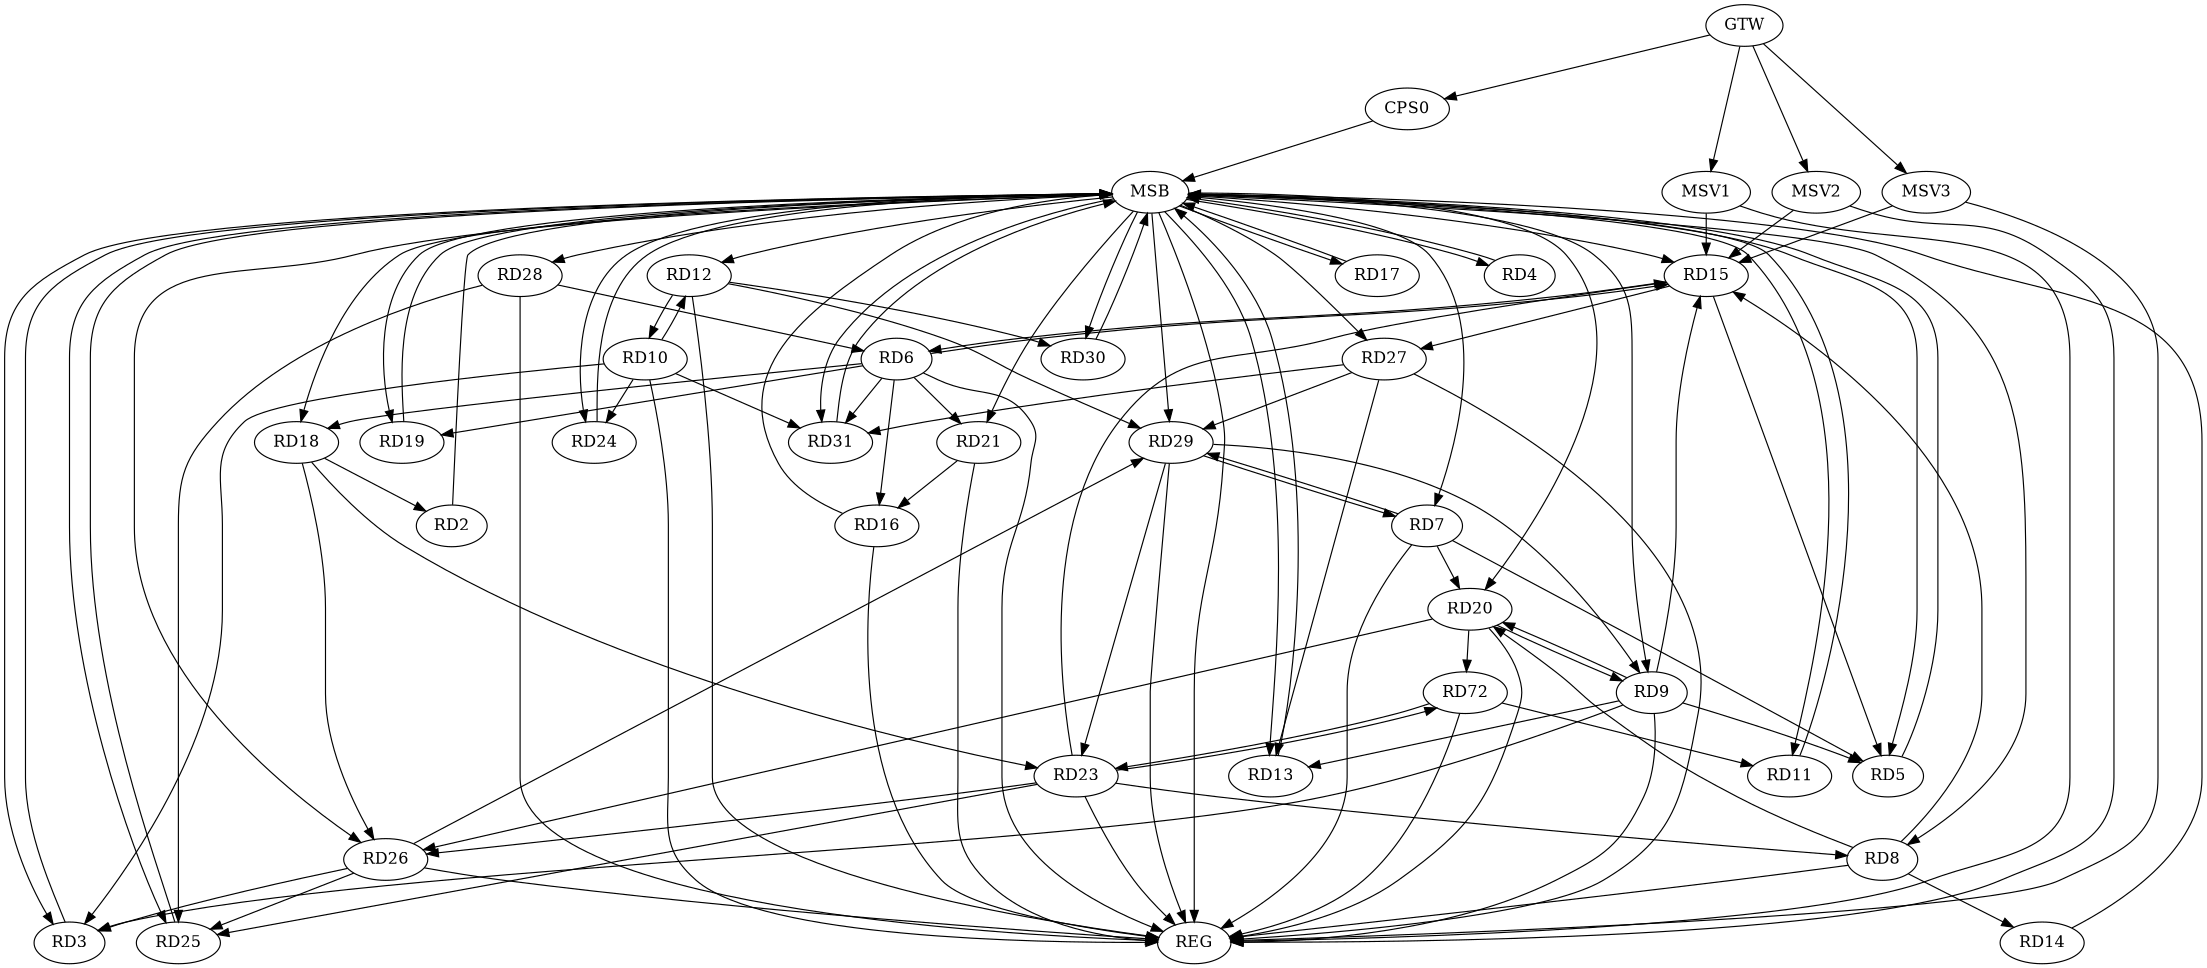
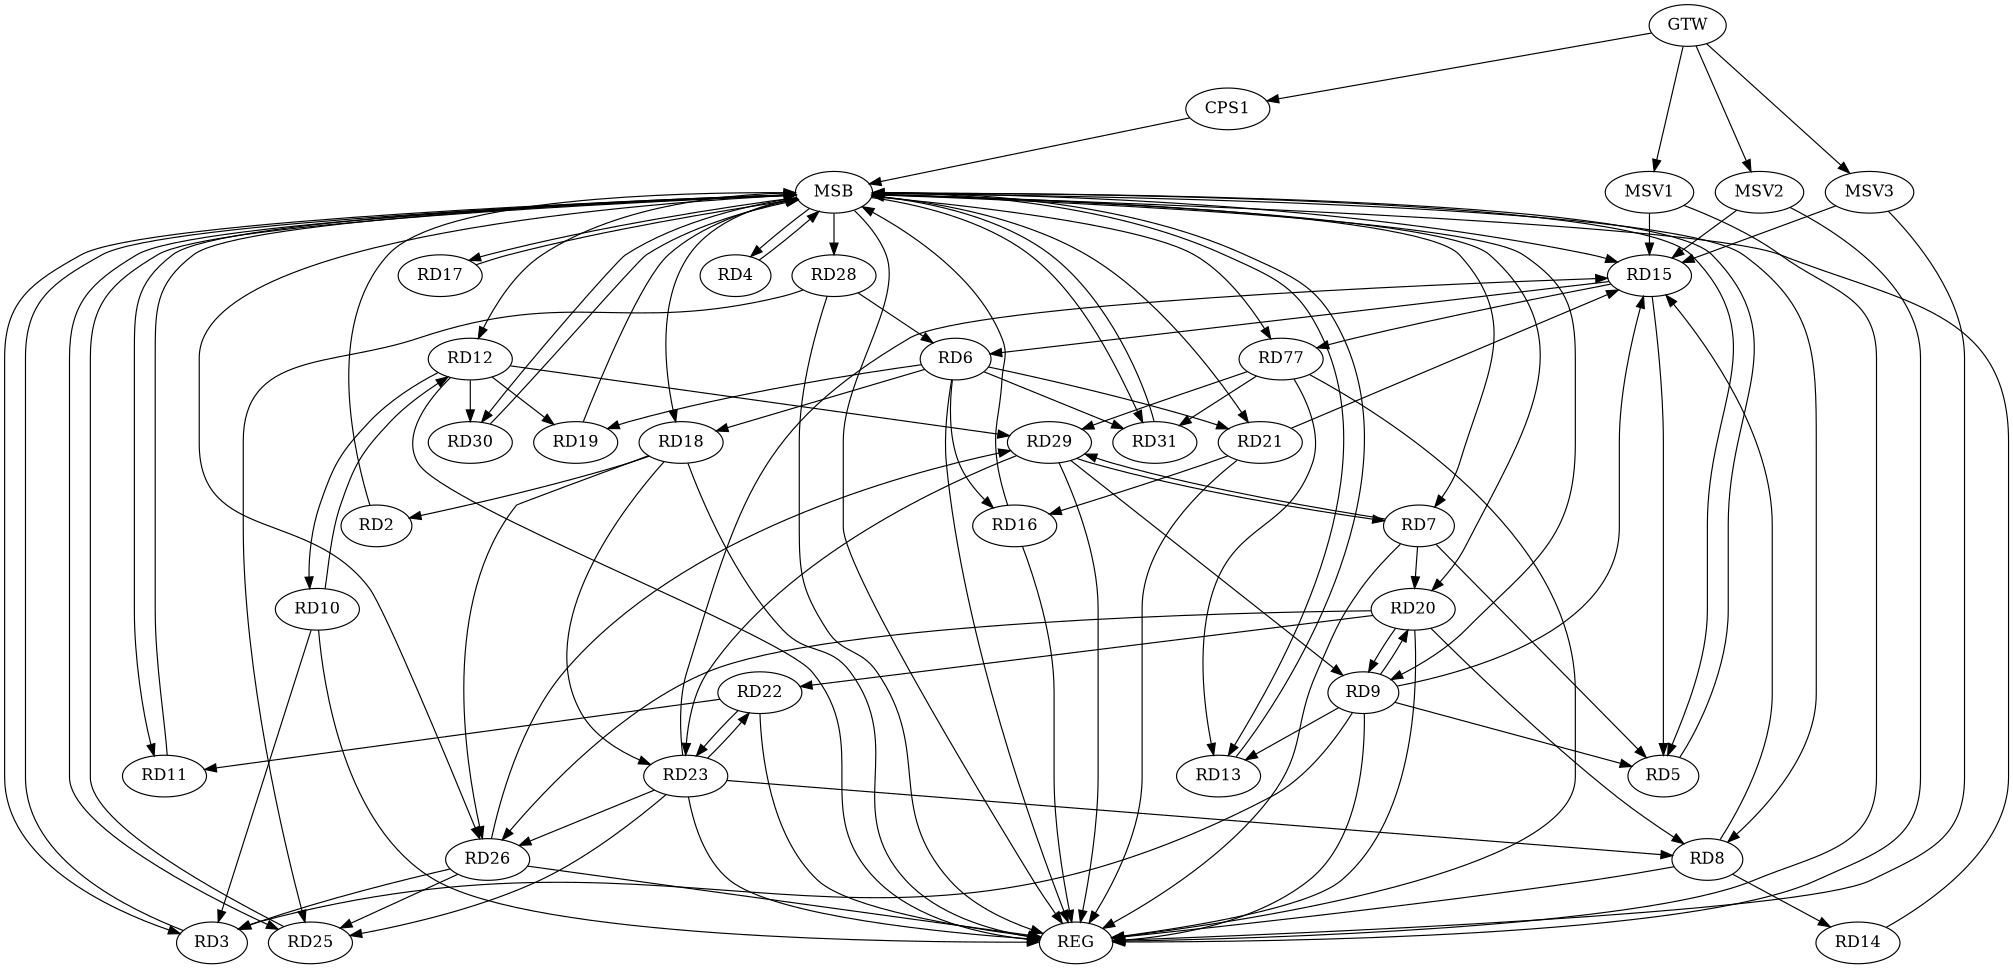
node "CPS0": label "CPS0" -> "CPS1"
edge "MSB" -> "RD19": now "RD12" -> "RD19"
edge "MSB" -> "RD29": removed
edge "RD6" -> "RD15": now "RD21" -> "RD15"
node "RD27": label "RD27" -> "RD77"
edge "RD10" -> "RD31": removed
node "RD24": removed
node "RD72": label "RD72" -> "RD22"
edge "RD18" -> "REG": added
edge "RD8" -> "RD20": reversed
